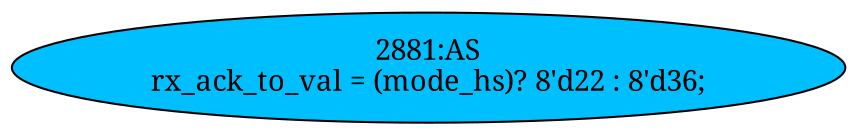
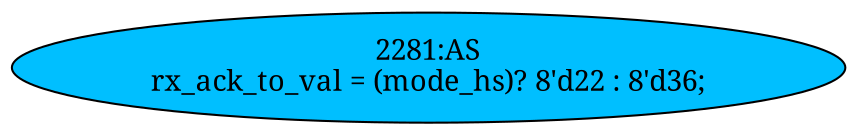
node "2881:AS rx_ack_to_val = (mode_hs)? 8'd22 : 8'd36;": label "2881:AS rx_ack_to_val = (mode_hs)? 8'd22 : 8'd36;" -> "2281:AS rx_ack_to_val = (mode_hs)? 8'd22 : 8'd36;"
